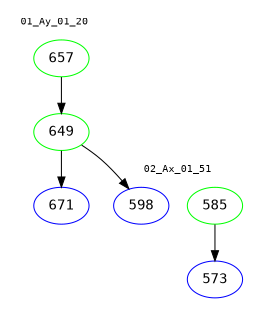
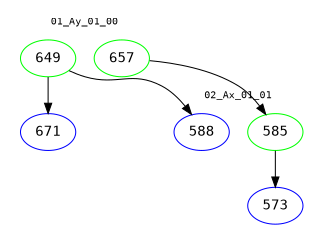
cluster "01_Ay_01_20": label "01_Ay_01_20" -> "01_Ay_01_00"
edge "657" -> "649": now "657" -> "585"
cluster "02_Ax_01_51": label "02_Ax_01_51" -> "02_Ax_01_01"
node "598": label "598" -> "588"
